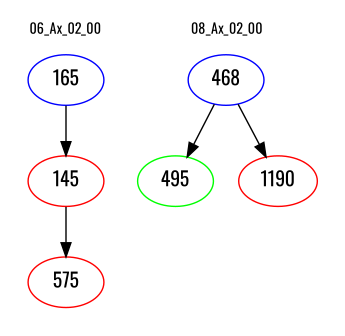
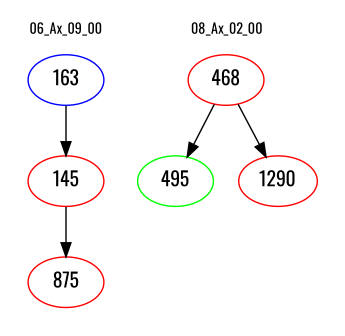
cluster "06_Ax_02_00": label "06_Ax_02_00" -> "06_Ax_09_00"
node "165": label "165" -> "163"
node "468": color blue -> red
node "1190": label "1190" -> "1290"
node "575": label "575" -> "875"
